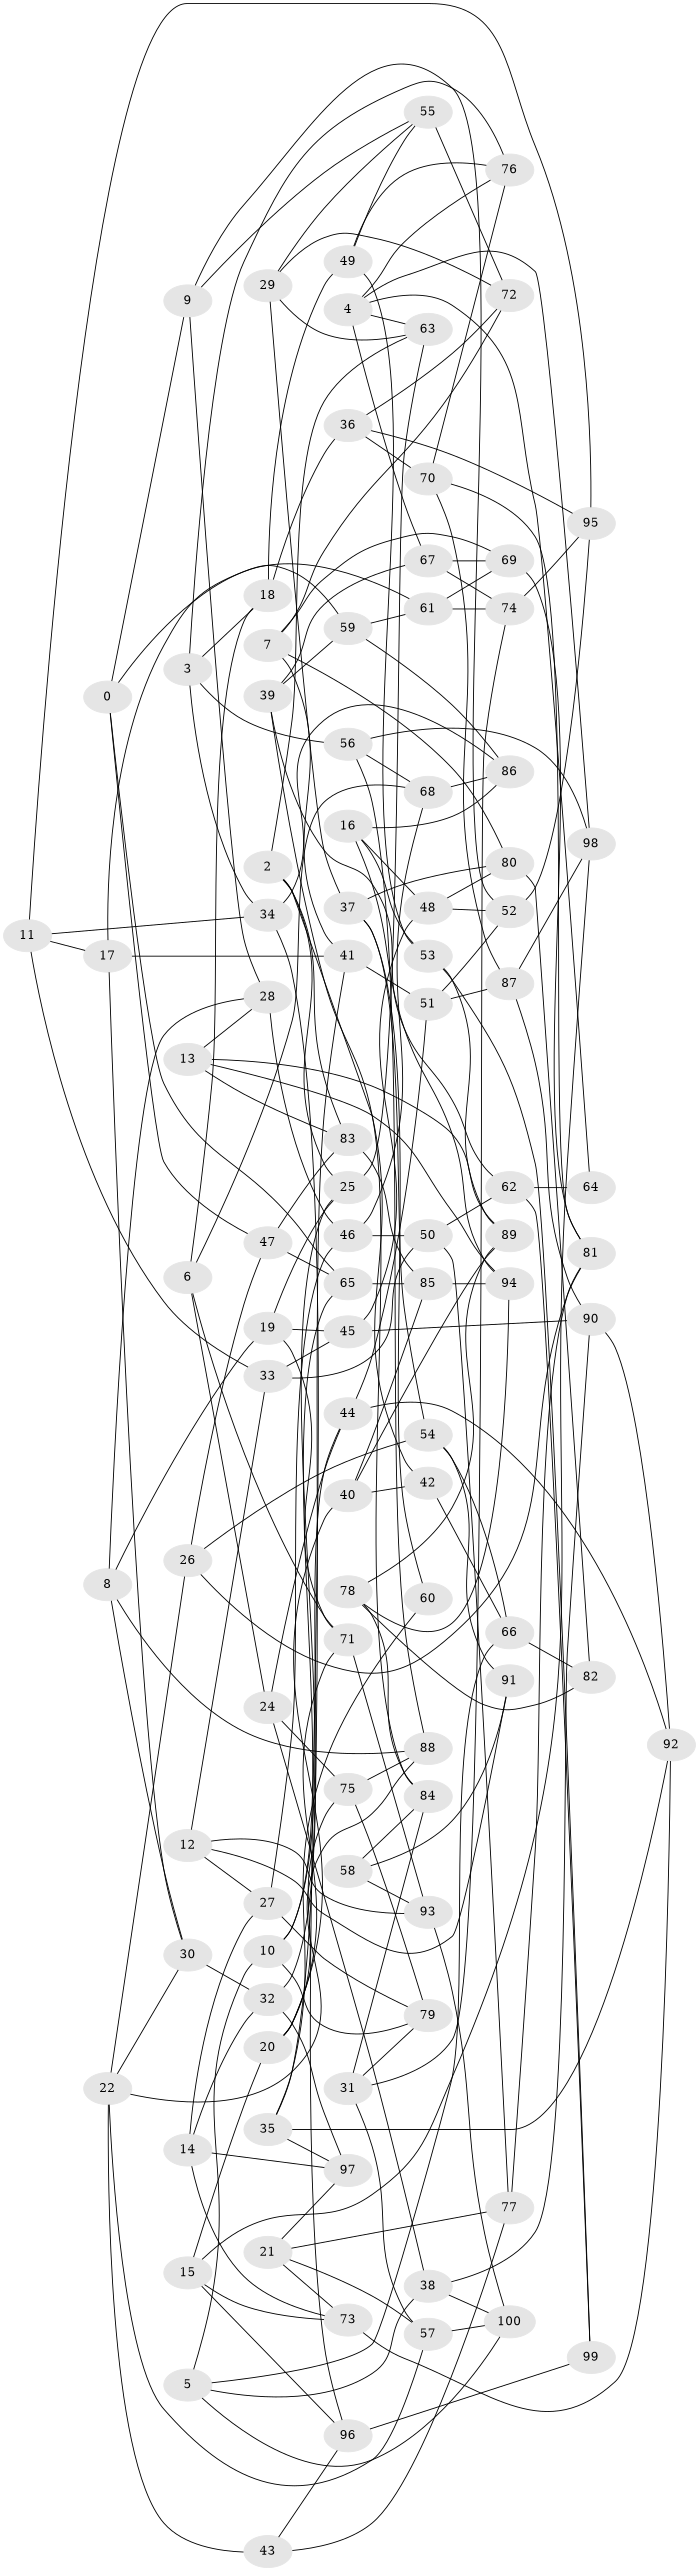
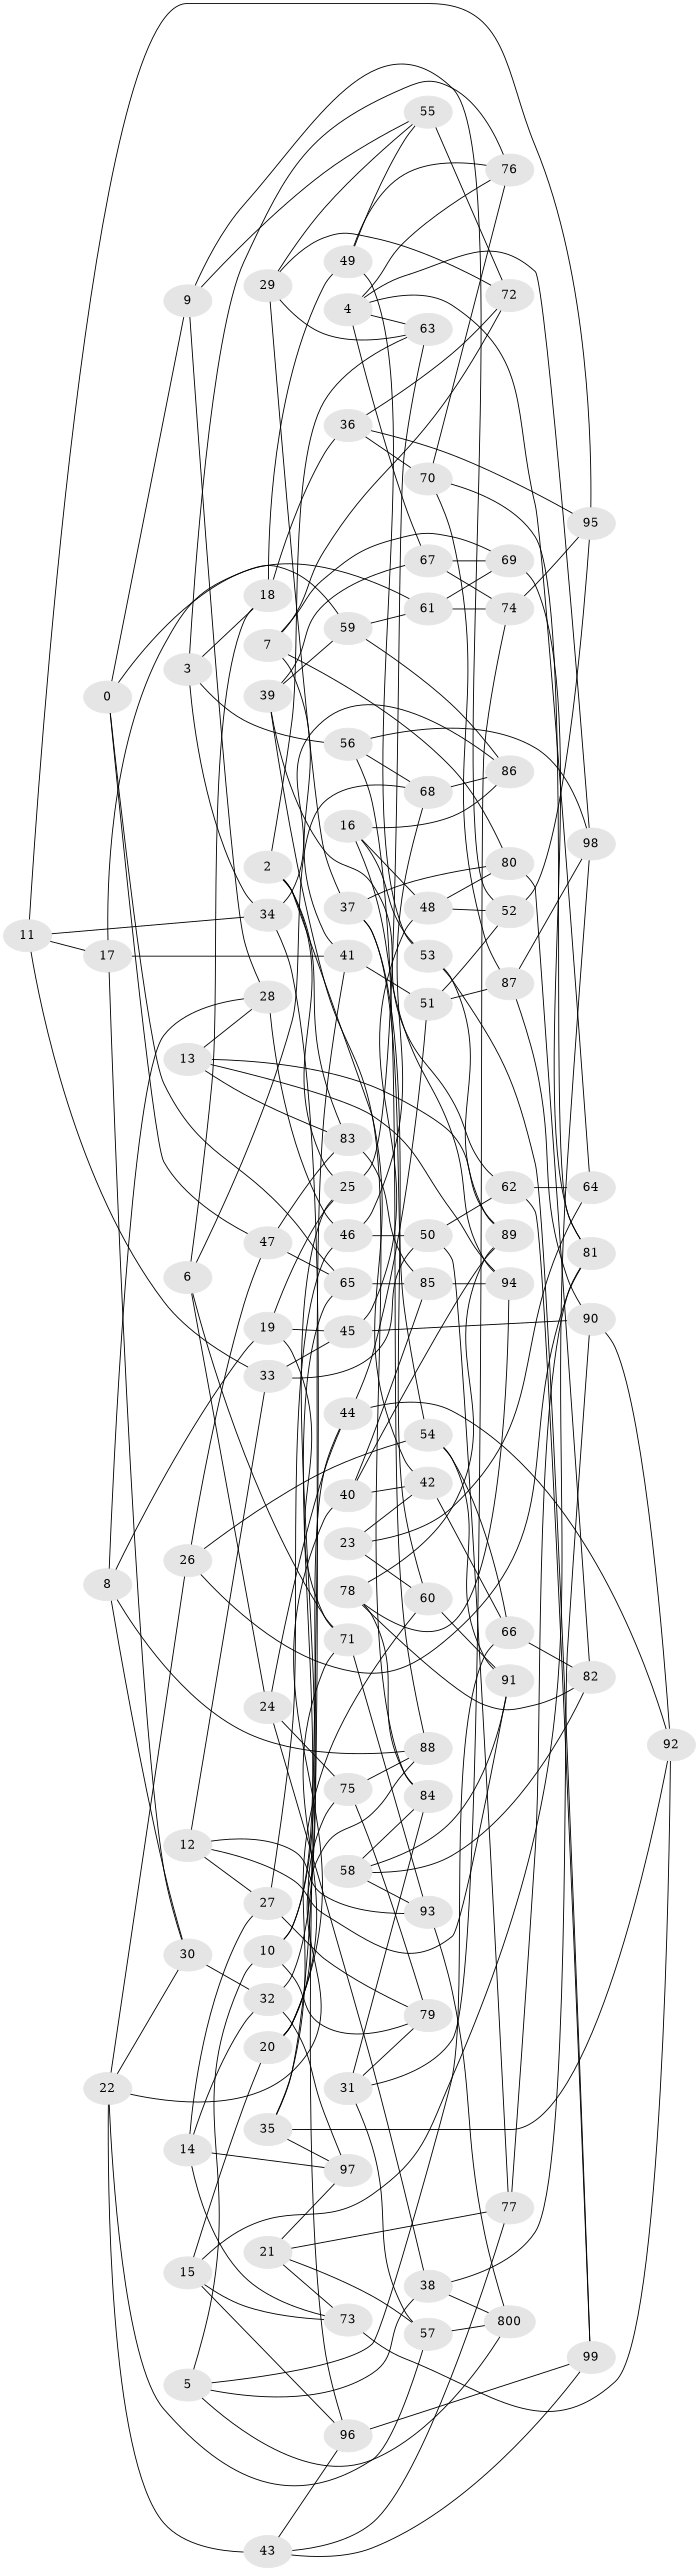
node "23": added
edge "60" -- "91": added
edge "82" -- "58": added
node "100": label "100" -> "800"
edge "99" -- "43": added
